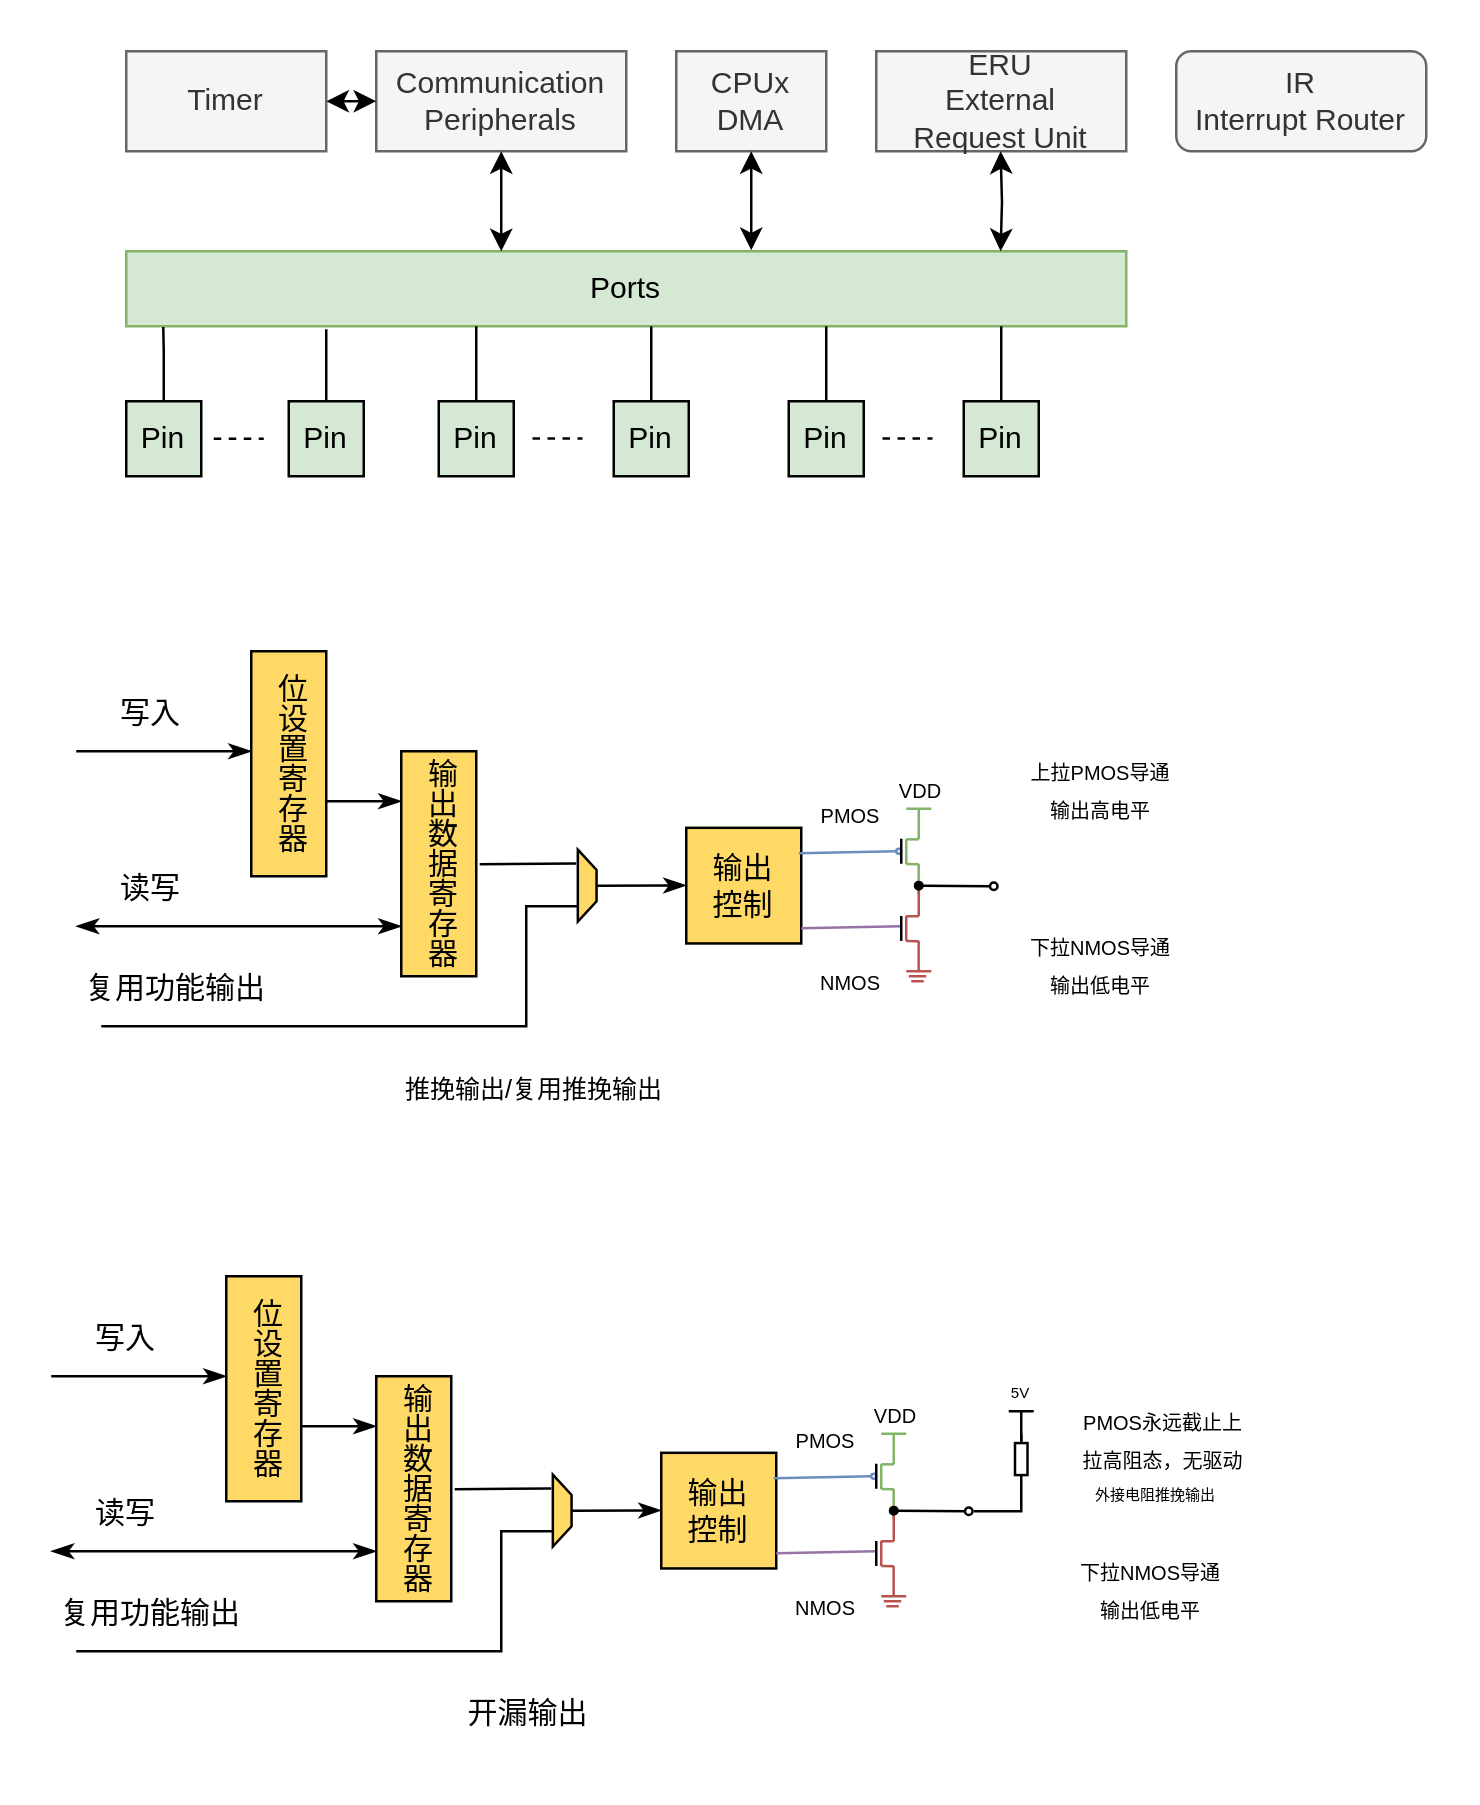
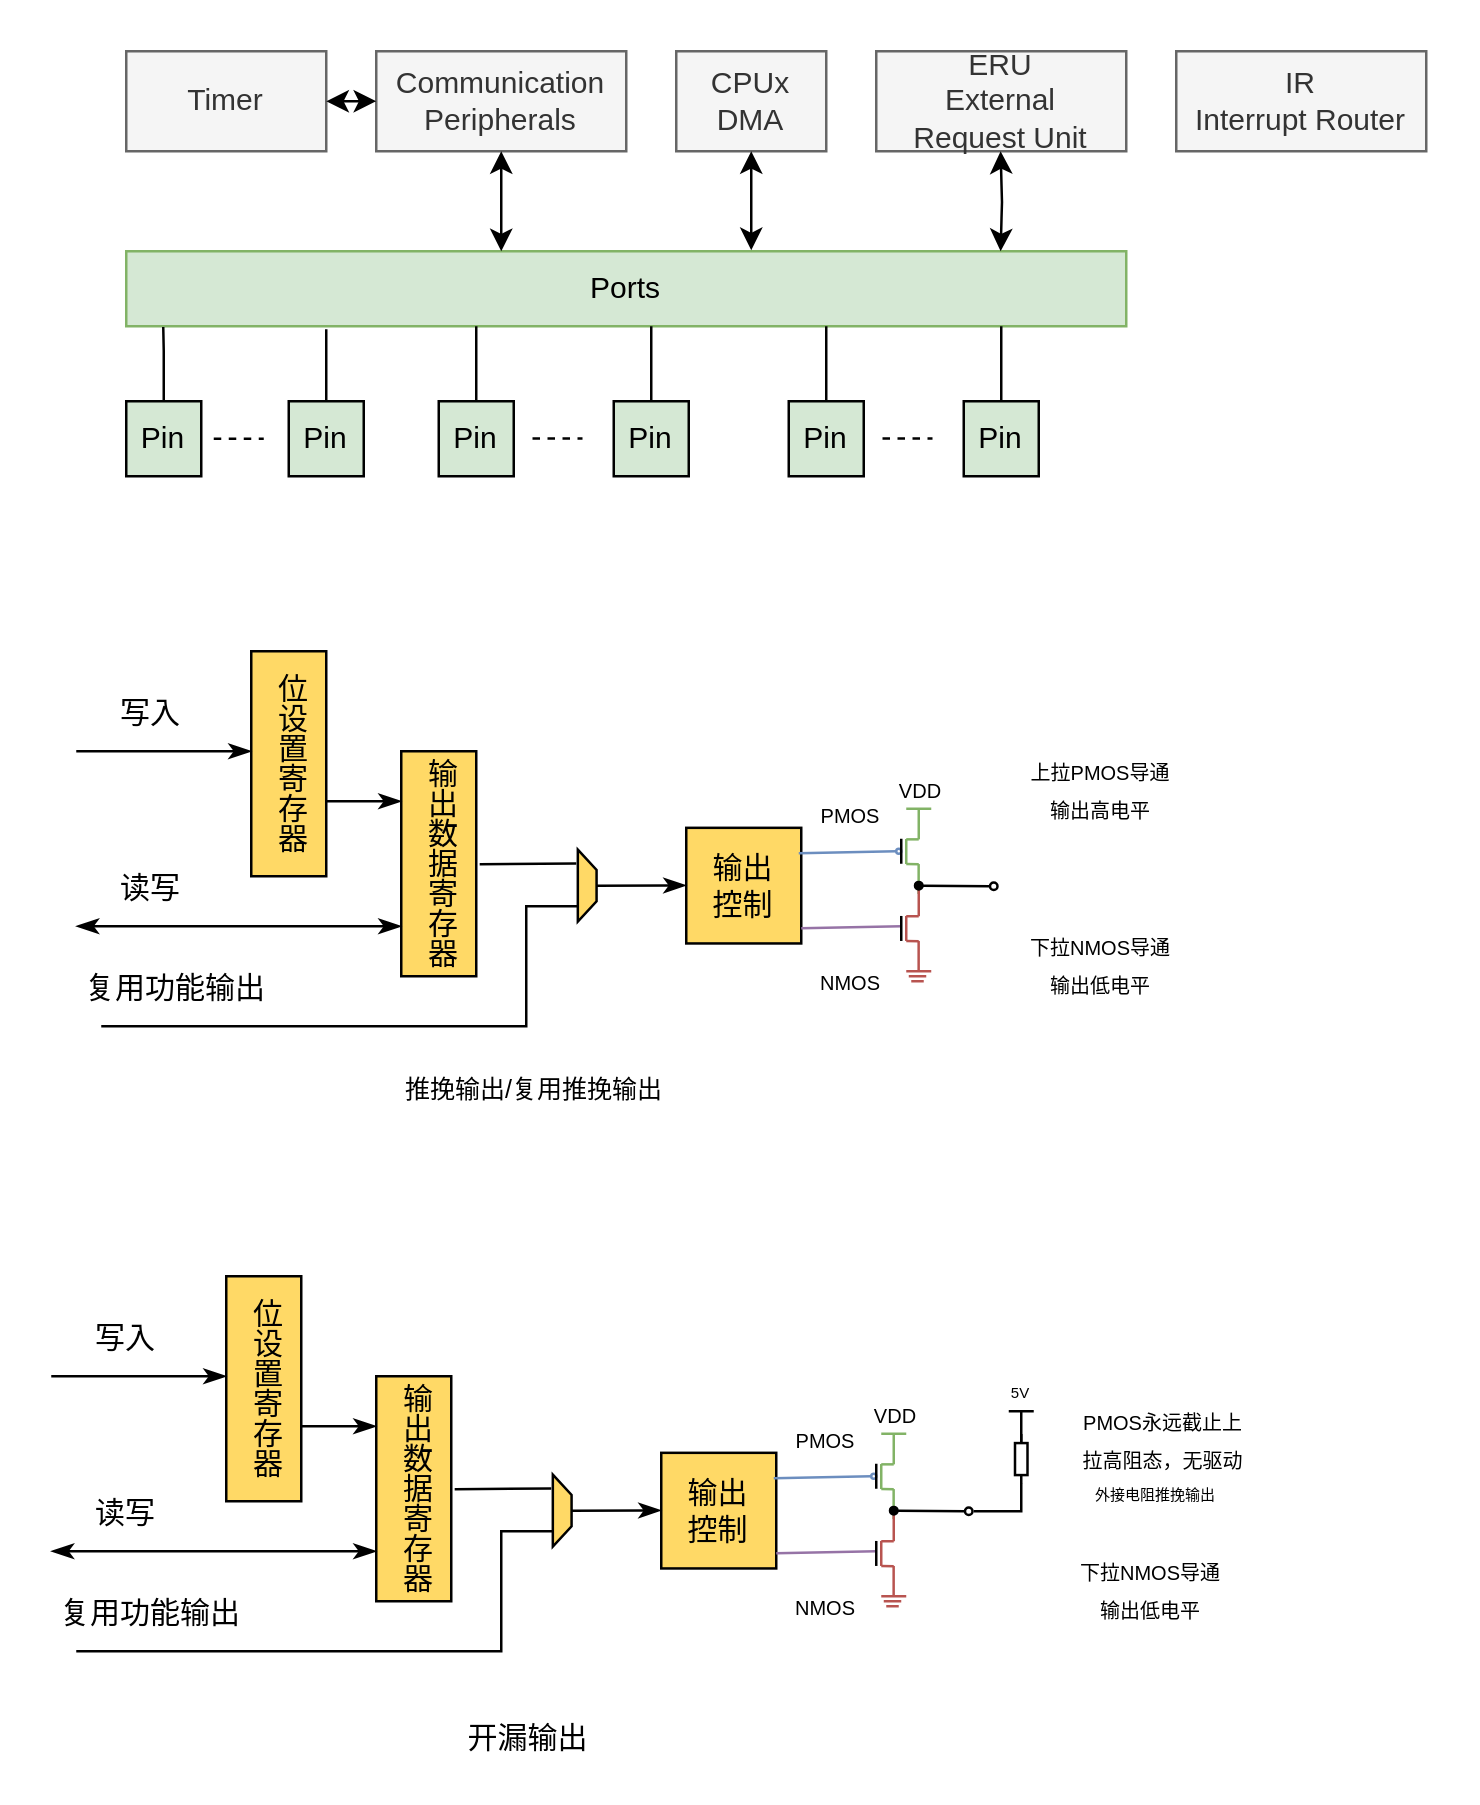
node "IR Interrupt Router": shape rounded rectangle -> rectangle
node "开漏输出": moved (539, 1714) -> (539, 1739)
